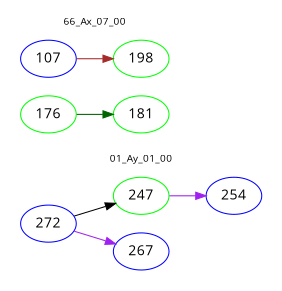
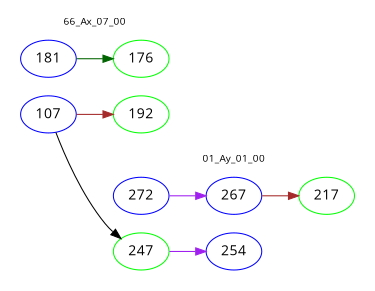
node "198": label "198" -> "192"
edge "176" -> "181": reversed
node "181": color green -> blue
node "217": added
edge "272" -> "247": now "107" -> "247"
